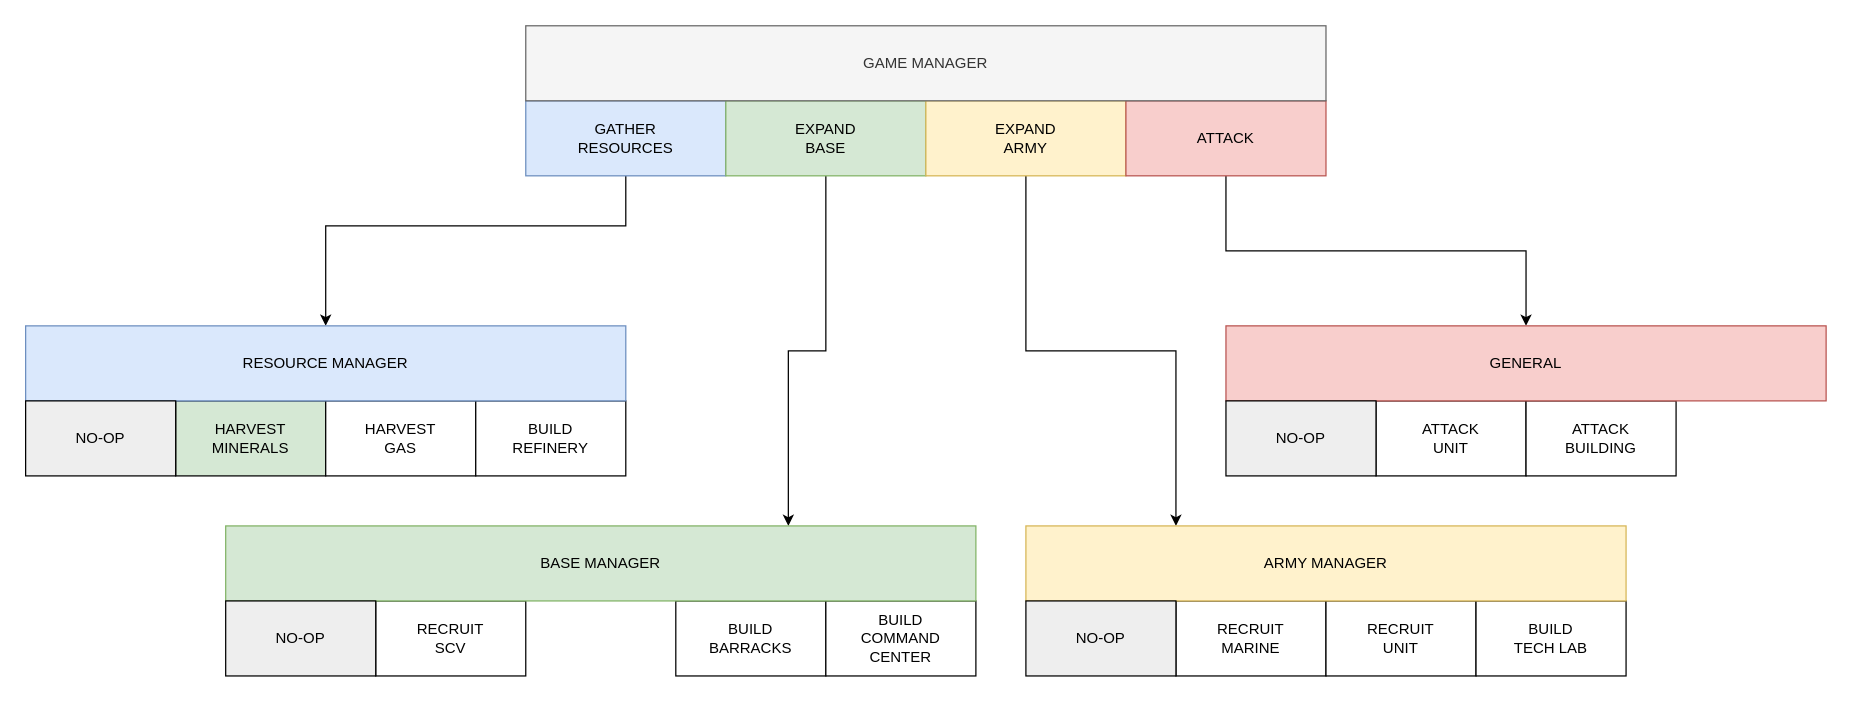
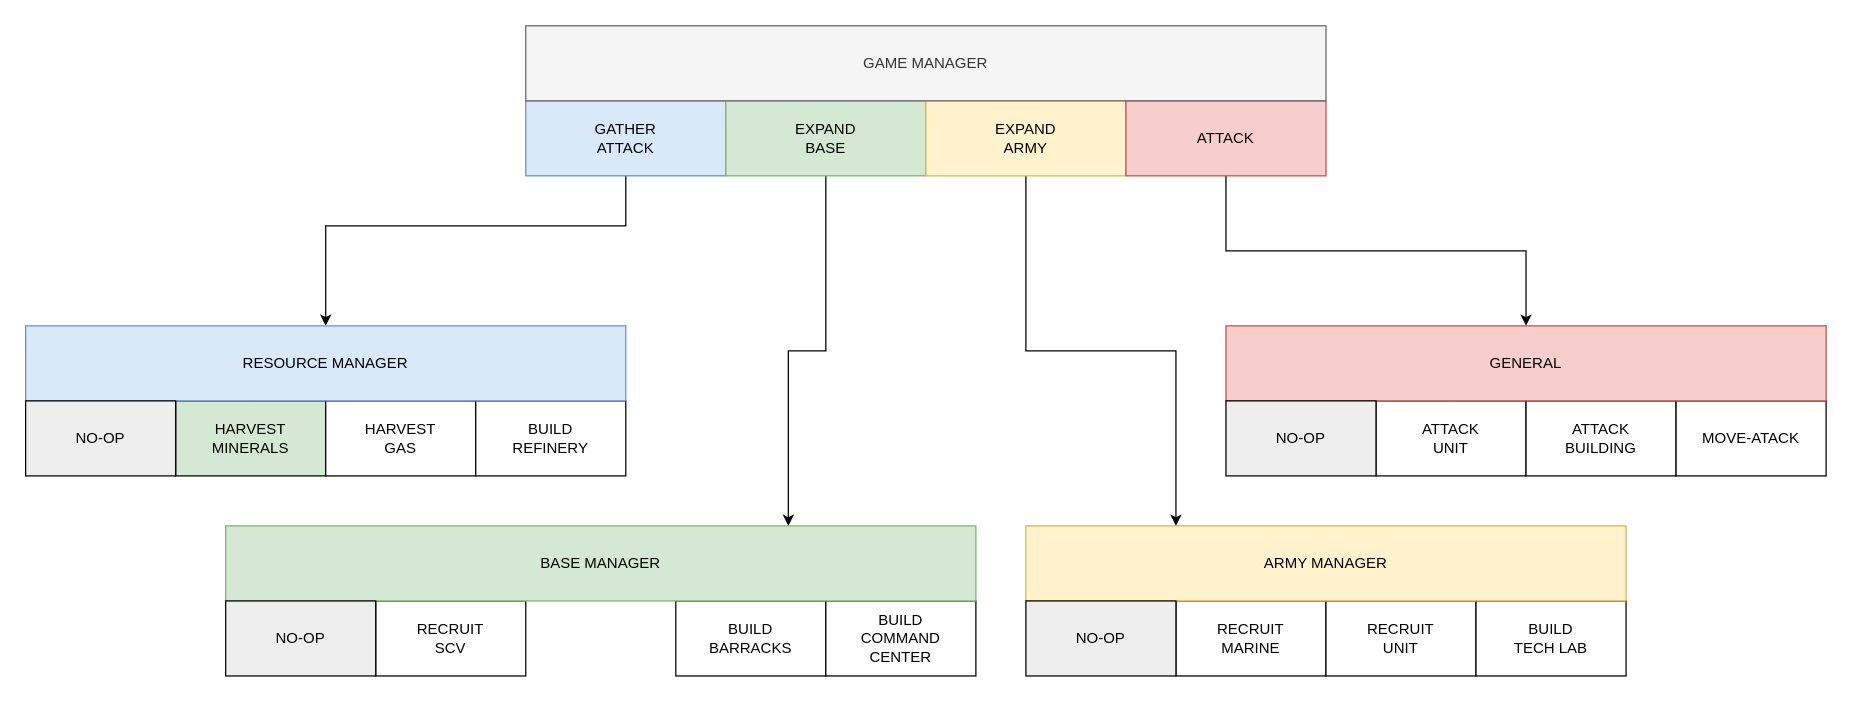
node "GATHER RESOURCES": label "GATHER RESOURCES" -> "GATHER ATTACK"
node "MOVE-ATACK": added
